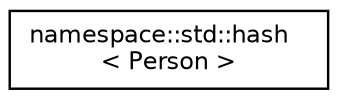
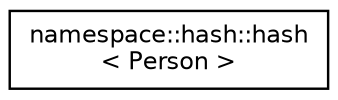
node "namespace::std::hash < Person >": label "namespace::std::hash < Person >" -> "namespace::hash::hash < Person >"
